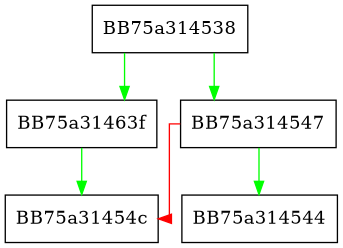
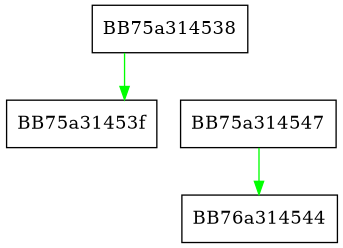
edge "BB75a314538" -> "BB75a314547": removed
node "BB75a31463f": label "BB75a31463f" -> "BB75a31453f"
node "BB75a31454c": removed
node "BB75a314544": label "BB75a314544" -> "BB76a314544"
